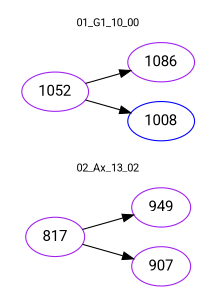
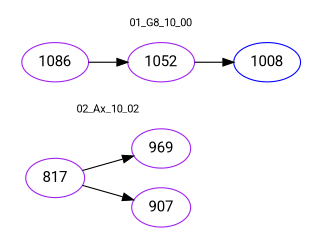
cluster "01_G1_10_00": label "01_G1_10_00" -> "01_G8_10_00"
edge "1052" -> "1086": reversed
cluster "02_Ax_13_02": label "02_Ax_13_02" -> "02_Ax_10_02"
node "949": label "949" -> "969"
